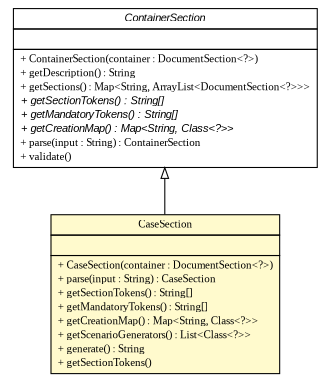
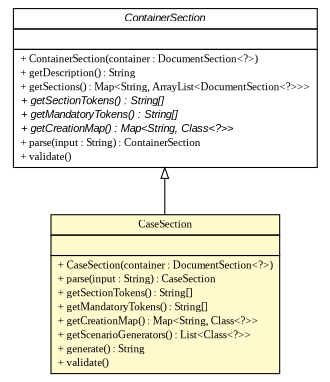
node "CaseSection": text "+ getSectionTokens()" -> "+ validate()"
